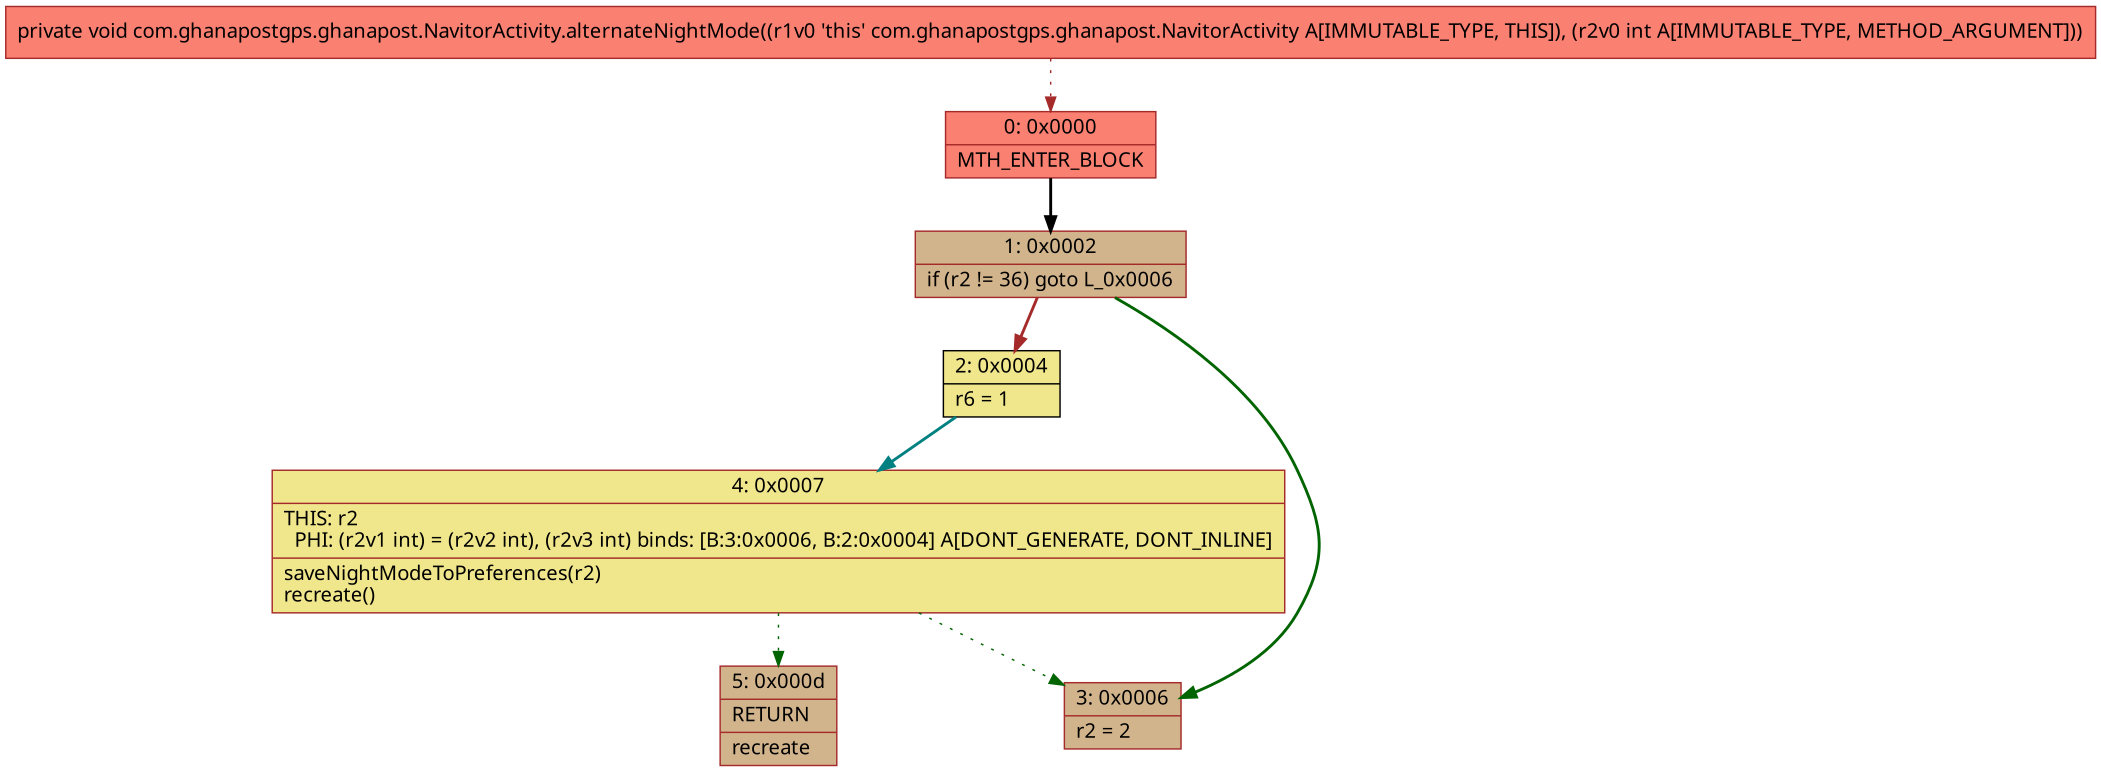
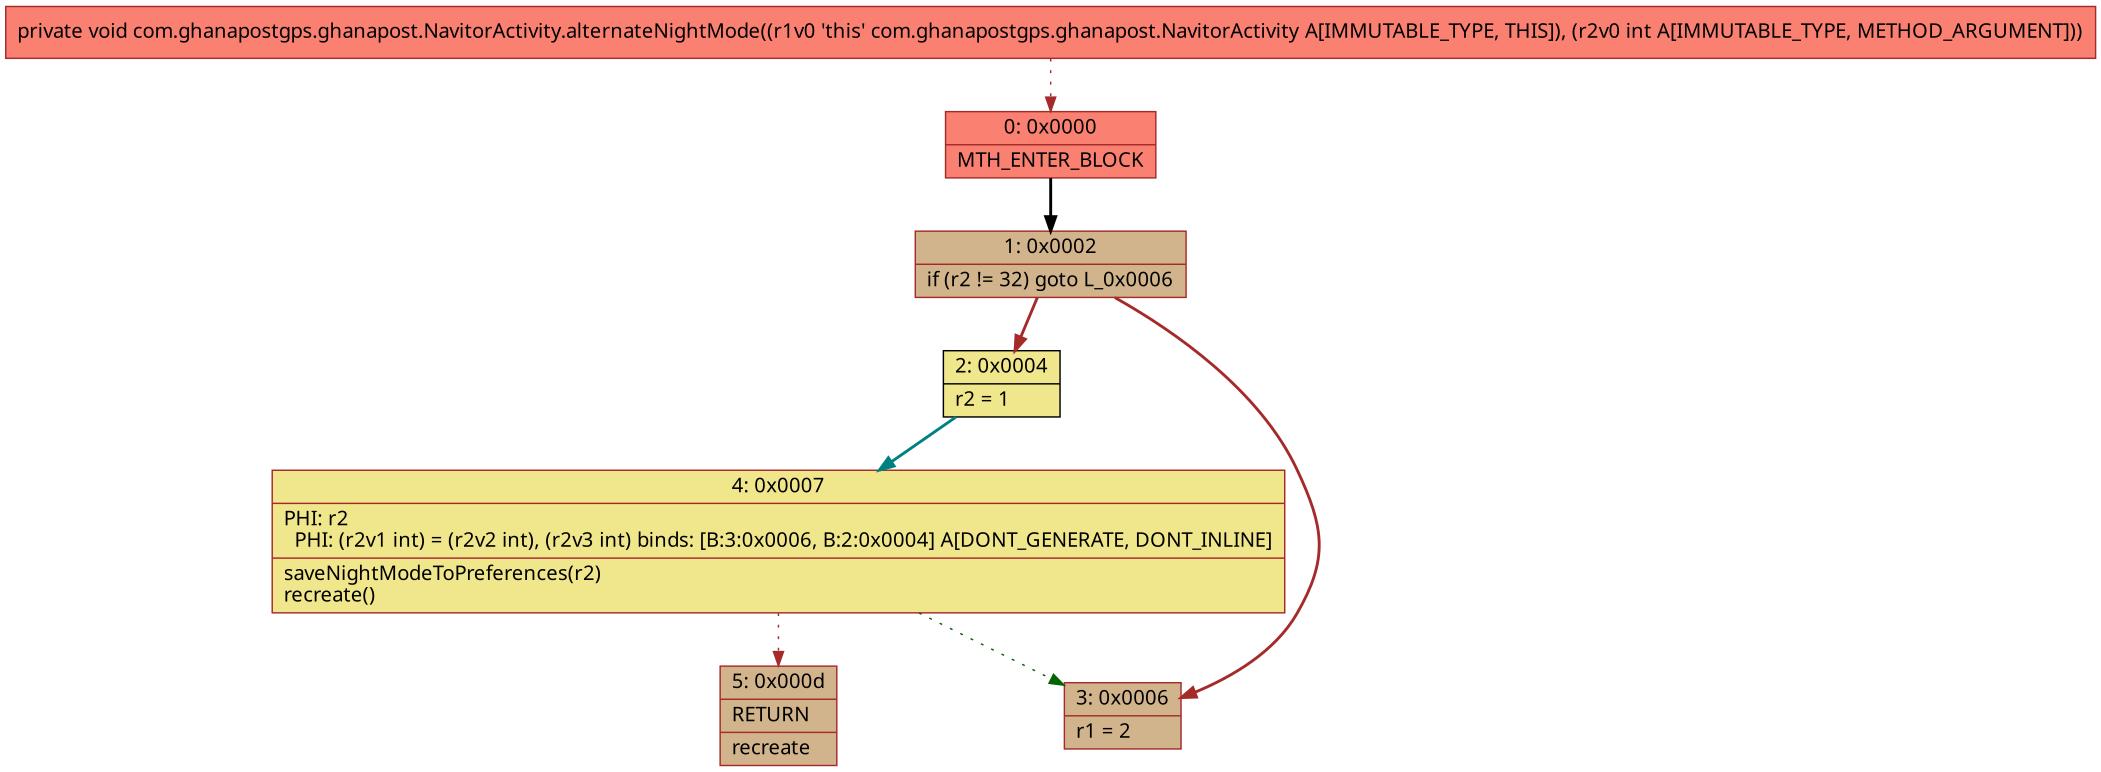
node "1: 0x0002": text "if (r2 != 36) goto L_0x0006" -> "if (r2 != 32) goto L_0x0006"
node "2: 0x0004": text "r6 = 1" -> "r2 = 1"
edge "1: 0x0002" -> "3: 0x0006": color darkgreen -> brown
node "4: 0x0007": text "THIS: r2" -> "PHI: r2"
edge "4: 0x0007" -> "5: 0x000d": color darkgreen -> brown
node "3: 0x0006": text "r2 = 2" -> "r1 = 2"
